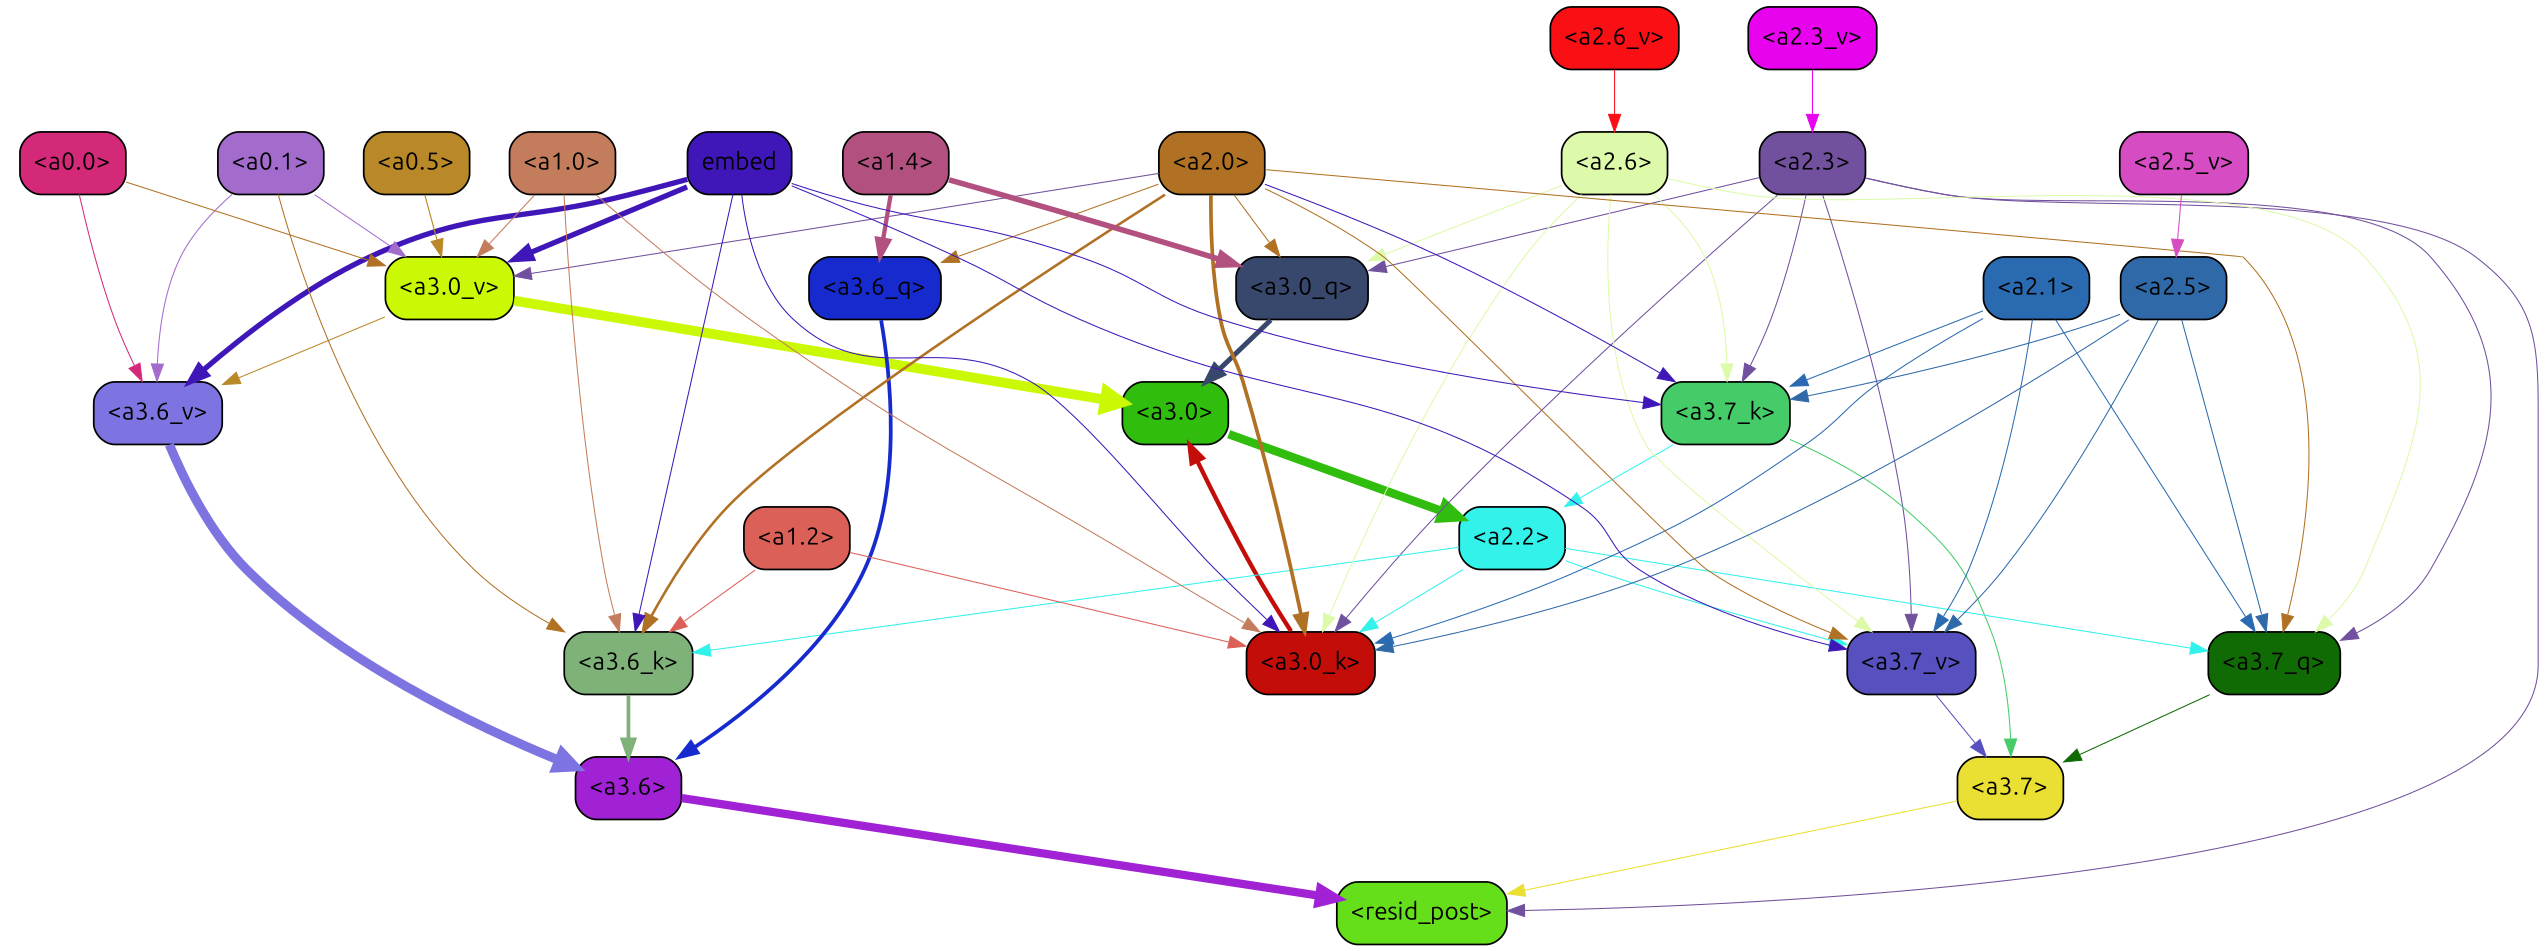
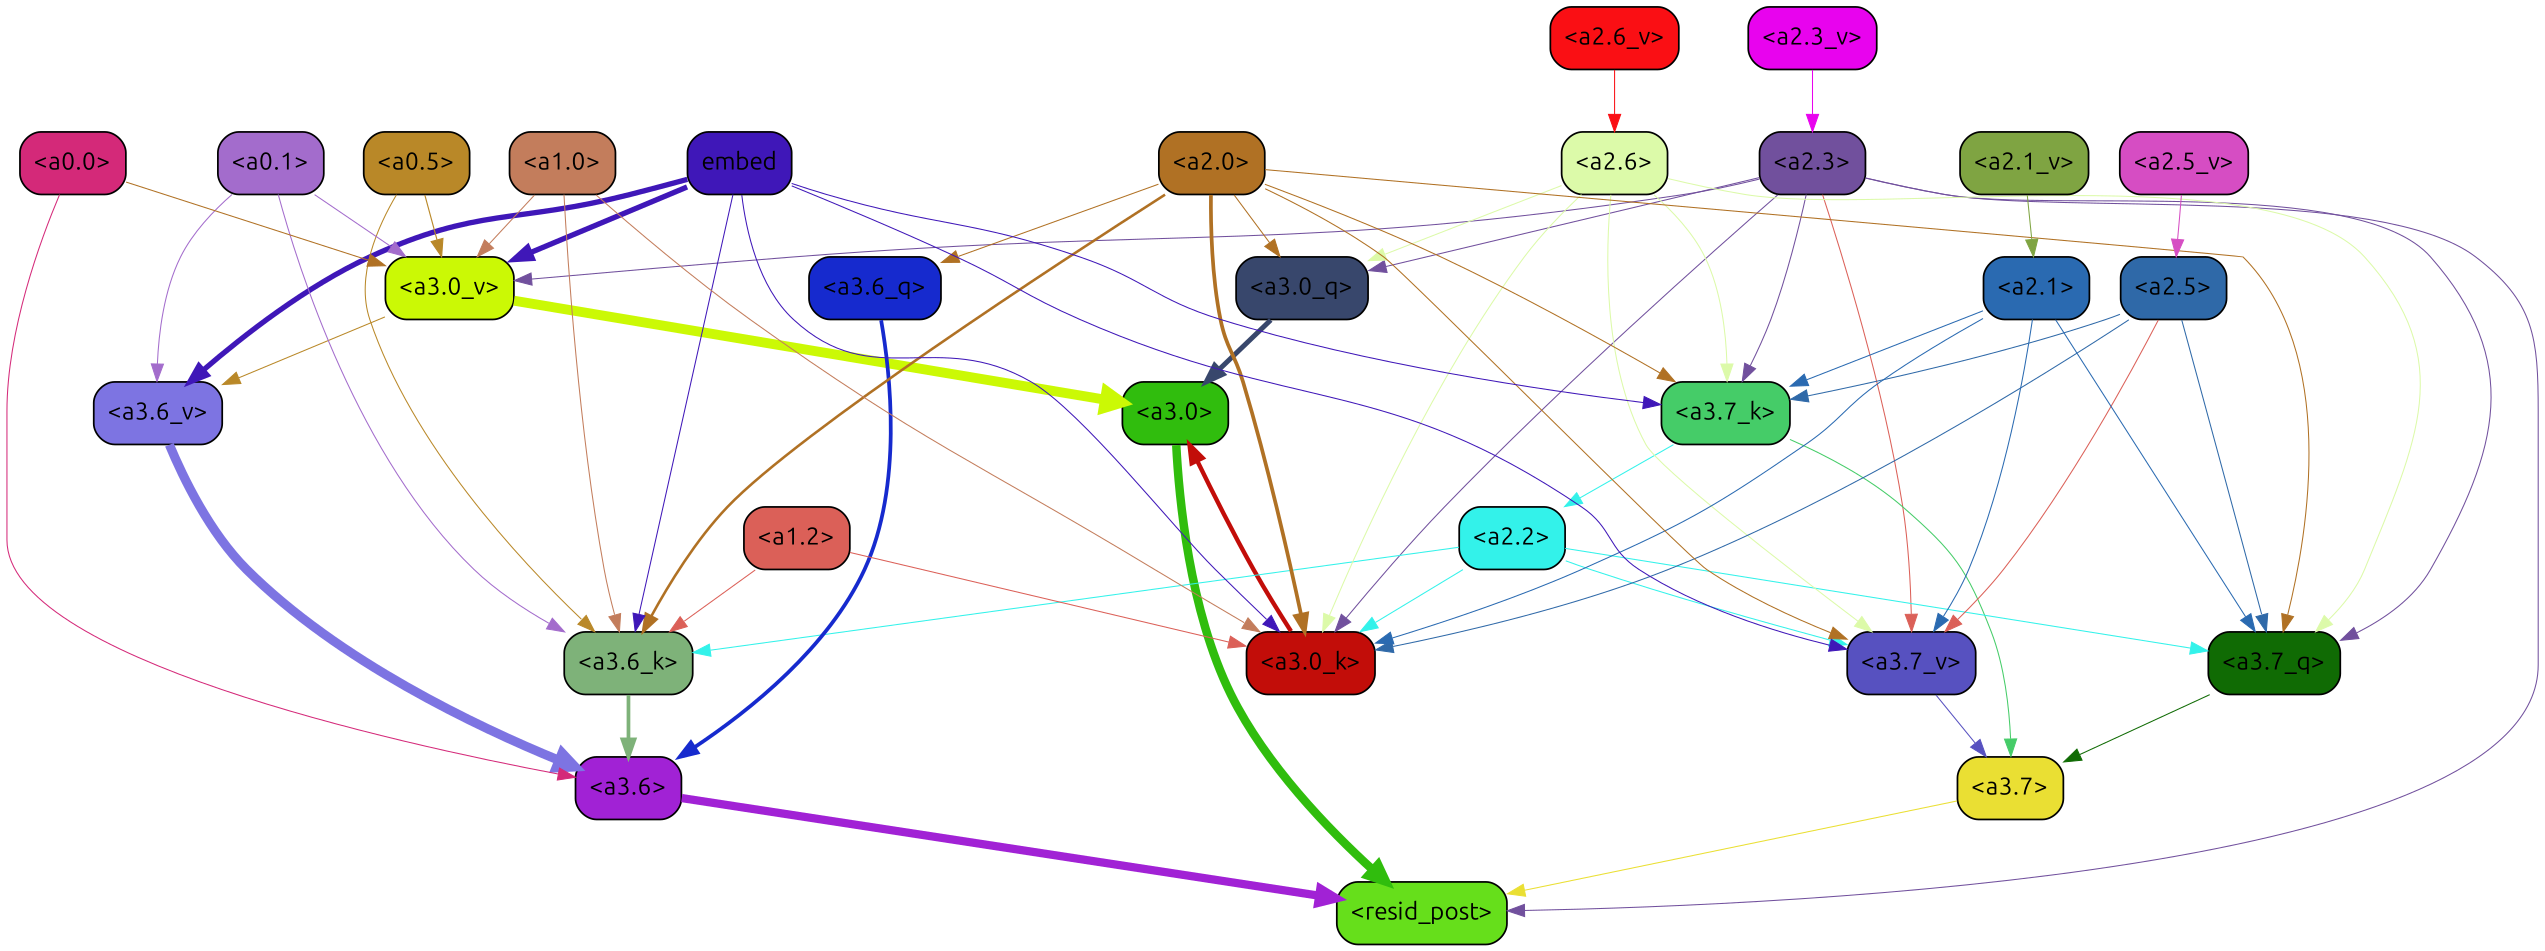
node "<a1.4>": removed
node "<a2.1_v>": added
edge "<a2.0>" -> "<a3.0_v>": now "<a2.3>" -> "<a3.0_v>"
edge "<a2.0>" -> "<a3.7_k>": color #3f17b8 -> #b07124
edge "<a0.0>" -> "<a3.6_v>": now "<a0.0>" -> "<a3.6>"
edge "<a2.3>" -> "<a3.7_v>": color #71509d -> #db6058
edge "<a0.5>" -> "<a3.6_k>": added
edge "<a0.1>" -> "<a3.6_k>": color #b07124 -> #a36ccc
edge "<a3.0>" -> "<a2.2>": now "<a3.0>" -> "<resid_post>"
edge "<a2.5>" -> "<a3.7_v>": color #2f69a8 -> #db6058
